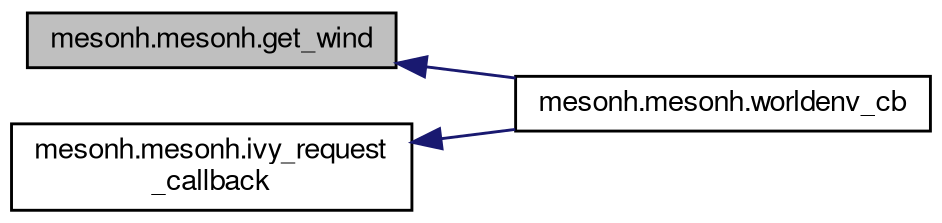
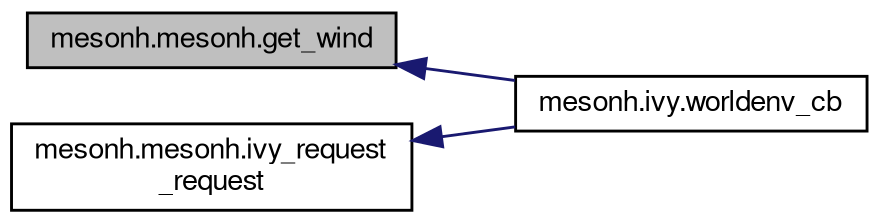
node "mesonh.mesonh.worldenv_cb": label "mesonh.mesonh.worldenv_cb" -> "mesonh.ivy.worldenv_cb"
node "mesonh.mesonh.ivy_request _callback": label "mesonh.mesonh.ivy_request _callback" -> "mesonh.mesonh.ivy_request _request"
